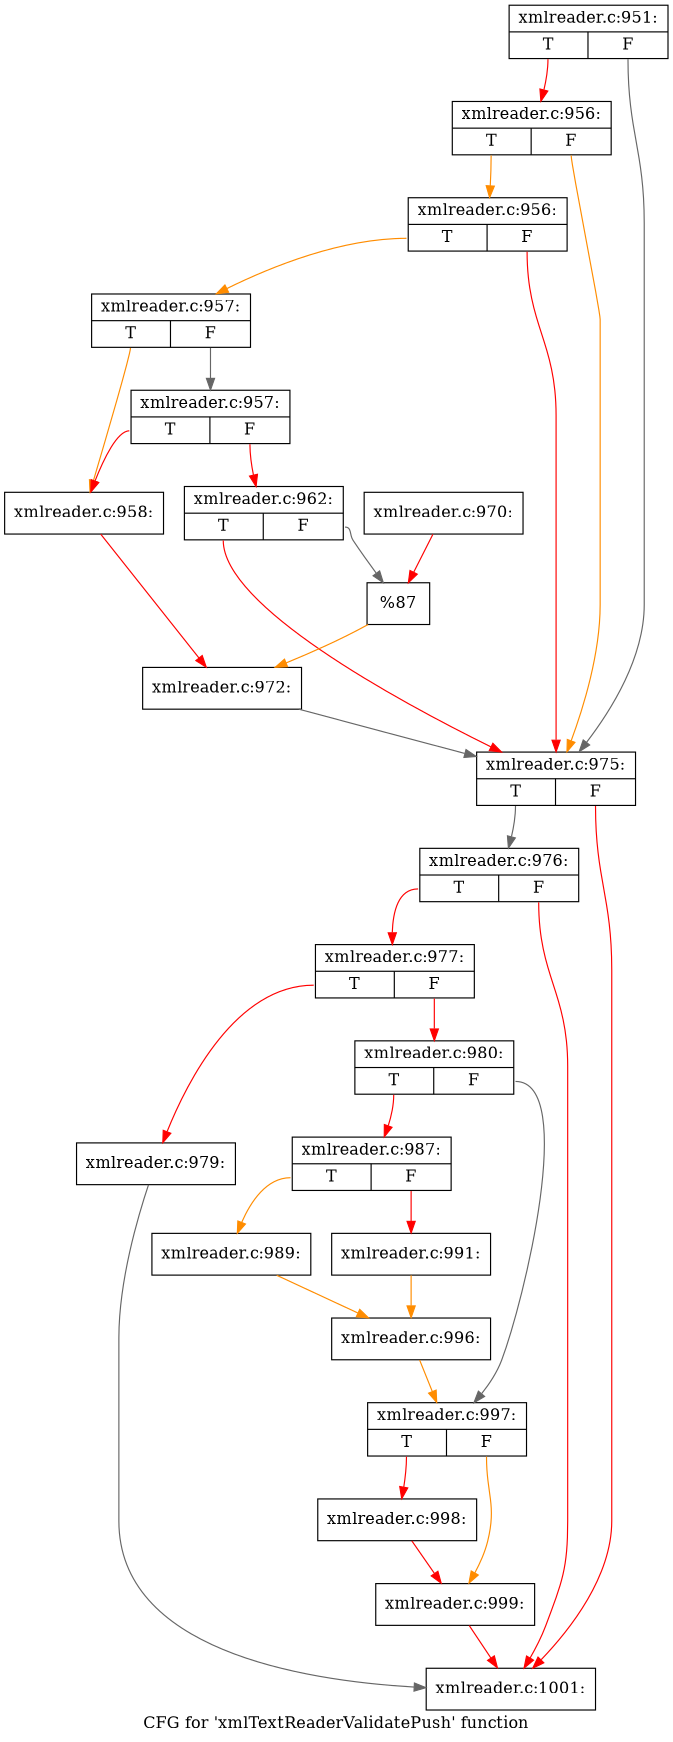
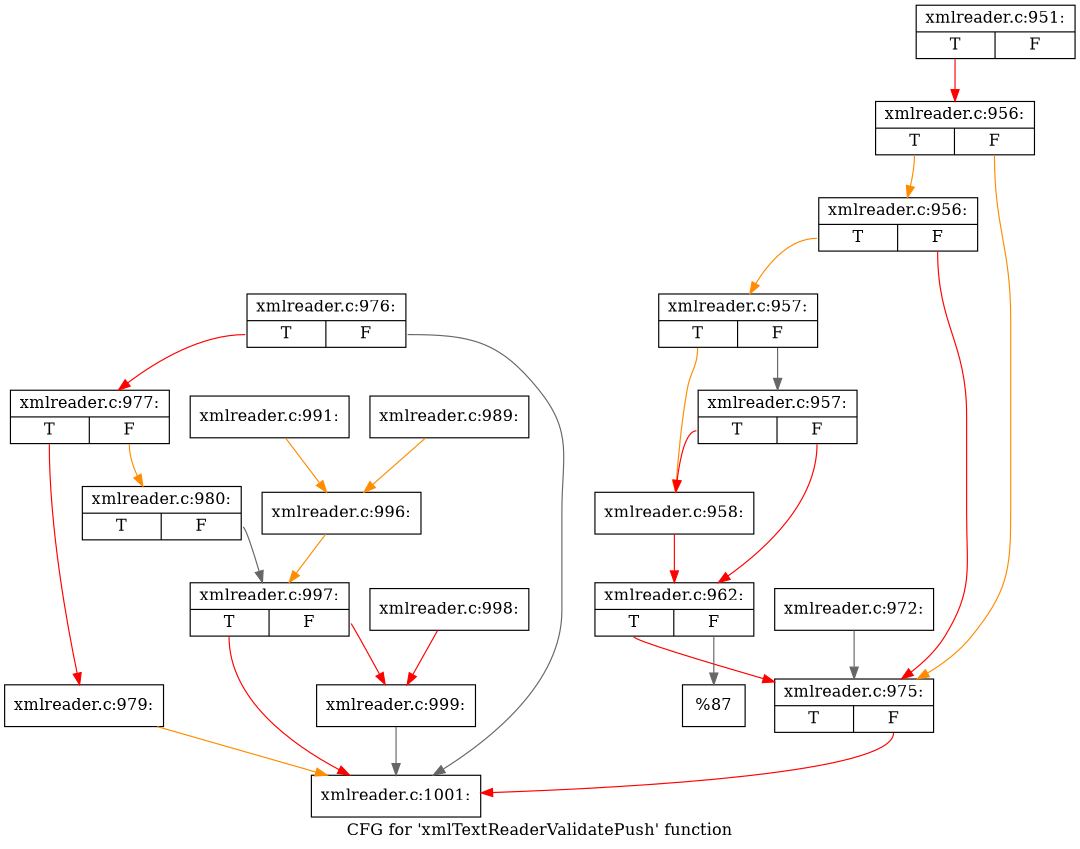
edge "xmlreader.c:951:" -> "xmlreader.c:975:": removed
node "xmlreader.c:970:": removed
edge "xmlreader.c:958:" -> "xmlreader.c:972:": now "xmlreader.c:958:" -> "xmlreader.c:962:"
edge "%87" -> "xmlreader.c:972:": removed
edge "xmlreader.c:975:" -> "xmlreader.c:976:": removed
edge "xmlreader.c:977:" -> "xmlreader.c:980:": color red -> darkorange
node "xmlreader.c:987:": removed
edge "xmlreader.c:976:" -> "xmlreader.c:1001:": color red -> gray40
edge "xmlreader.c:997:" -> "xmlreader.c:998:": now "xmlreader.c:997:" -> "xmlreader.c:1001:"
edge "xmlreader.c:997:" -> "xmlreader.c:999:": color darkorange -> red
edge "xmlreader.c:979:" -> "xmlreader.c:1001:": color gray40 -> darkorange
edge "xmlreader.c:999:" -> "xmlreader.c:1001:": color red -> gray40
